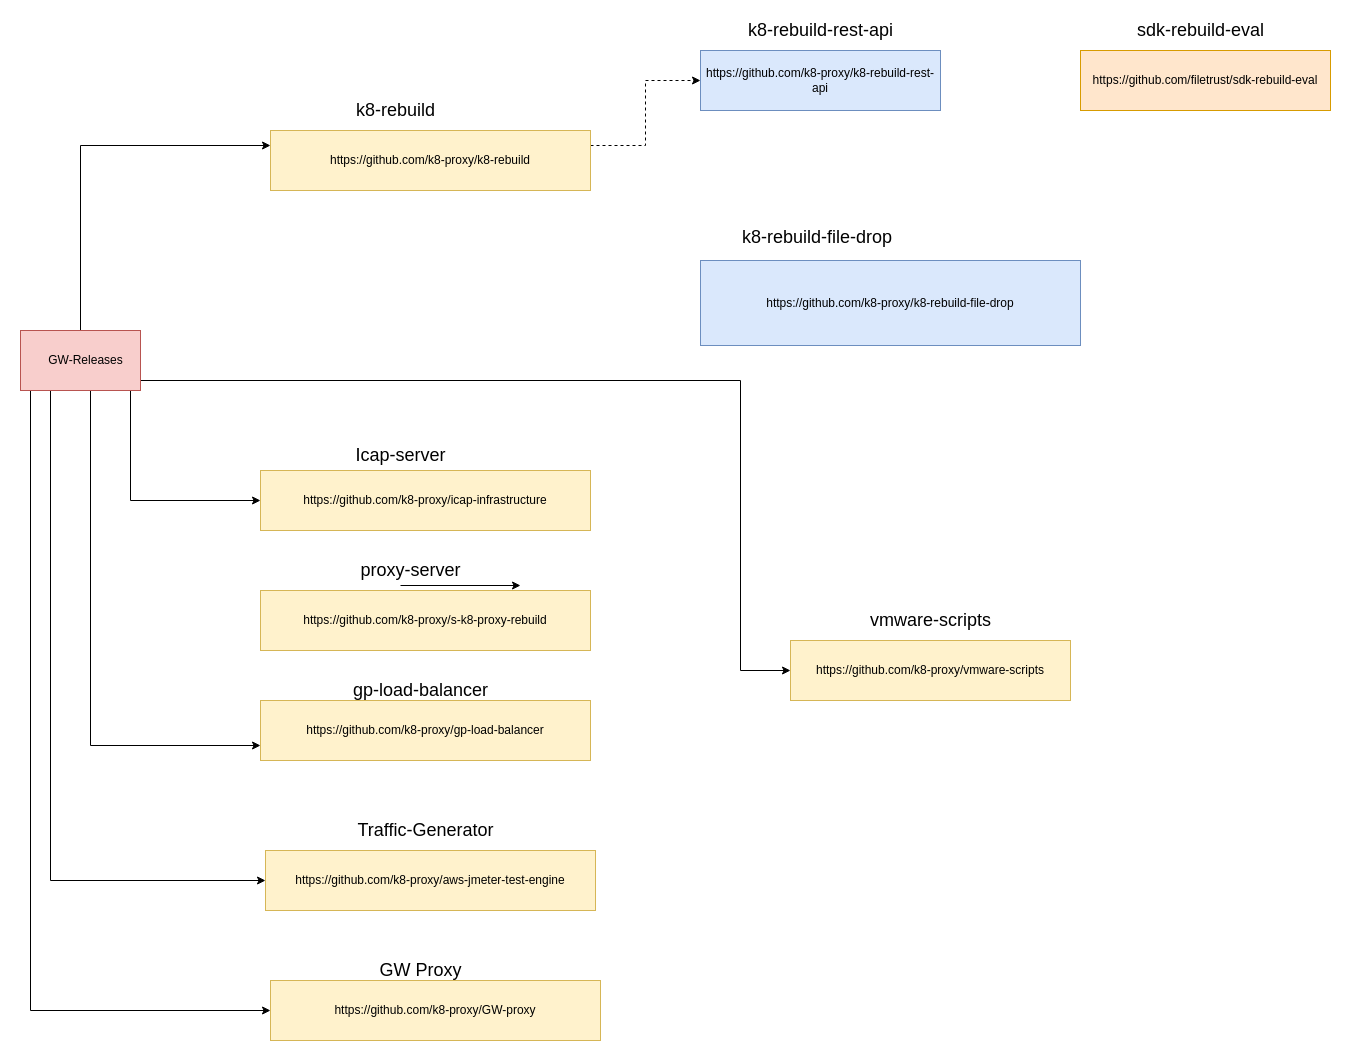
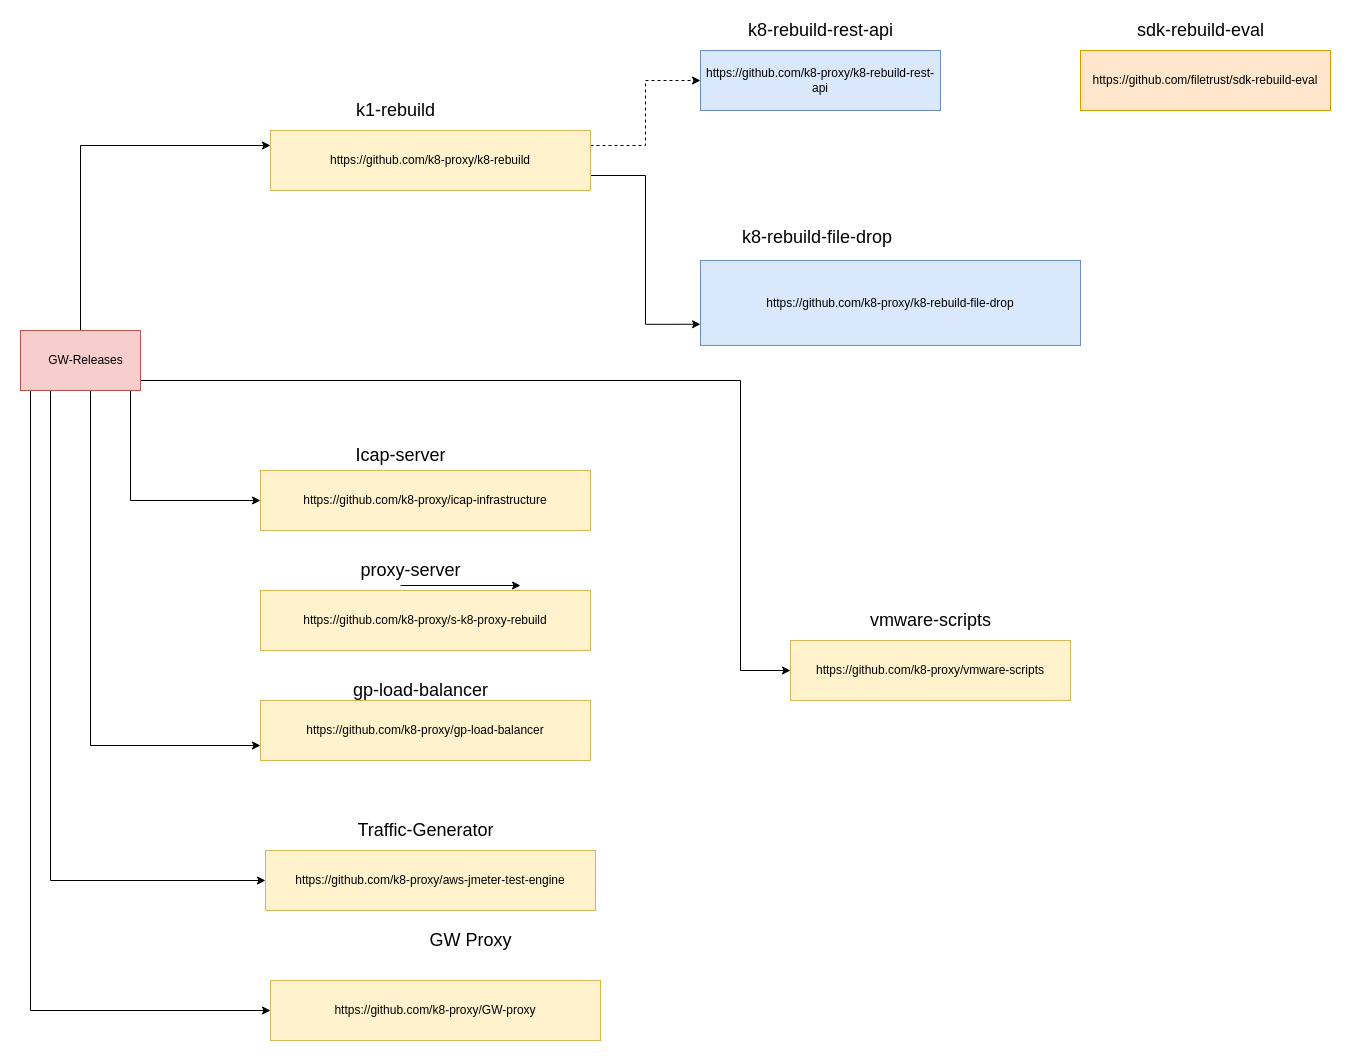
node "k8-rebuild": label "k8-rebuild" -> "k1-rebuild"
edge "https://github.com/k8-proxy/k8-rebuild" -> "https://github.com/k8-proxy/k8-rebuild-file-drop": added
node "GW Proxy": moved (421, 971) -> (471, 941)
